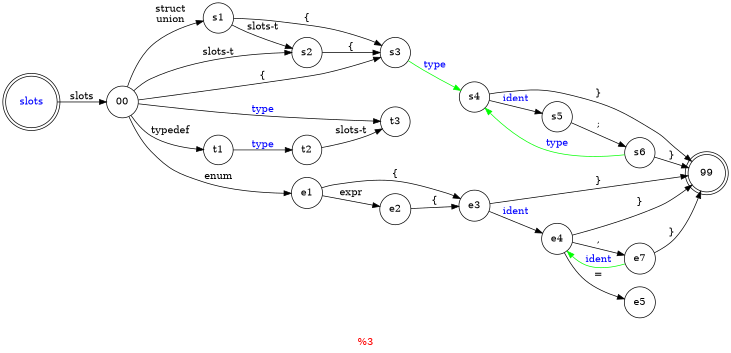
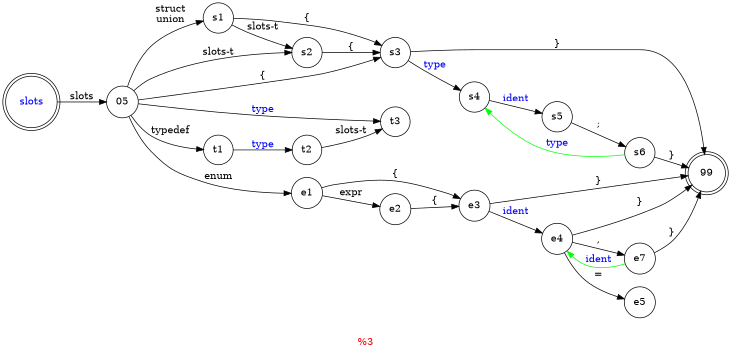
edge "s3" -> "s4": color green -> black
node "00": label "00" -> "05"
edge "s4" -> "99": now "s3" -> "99"
